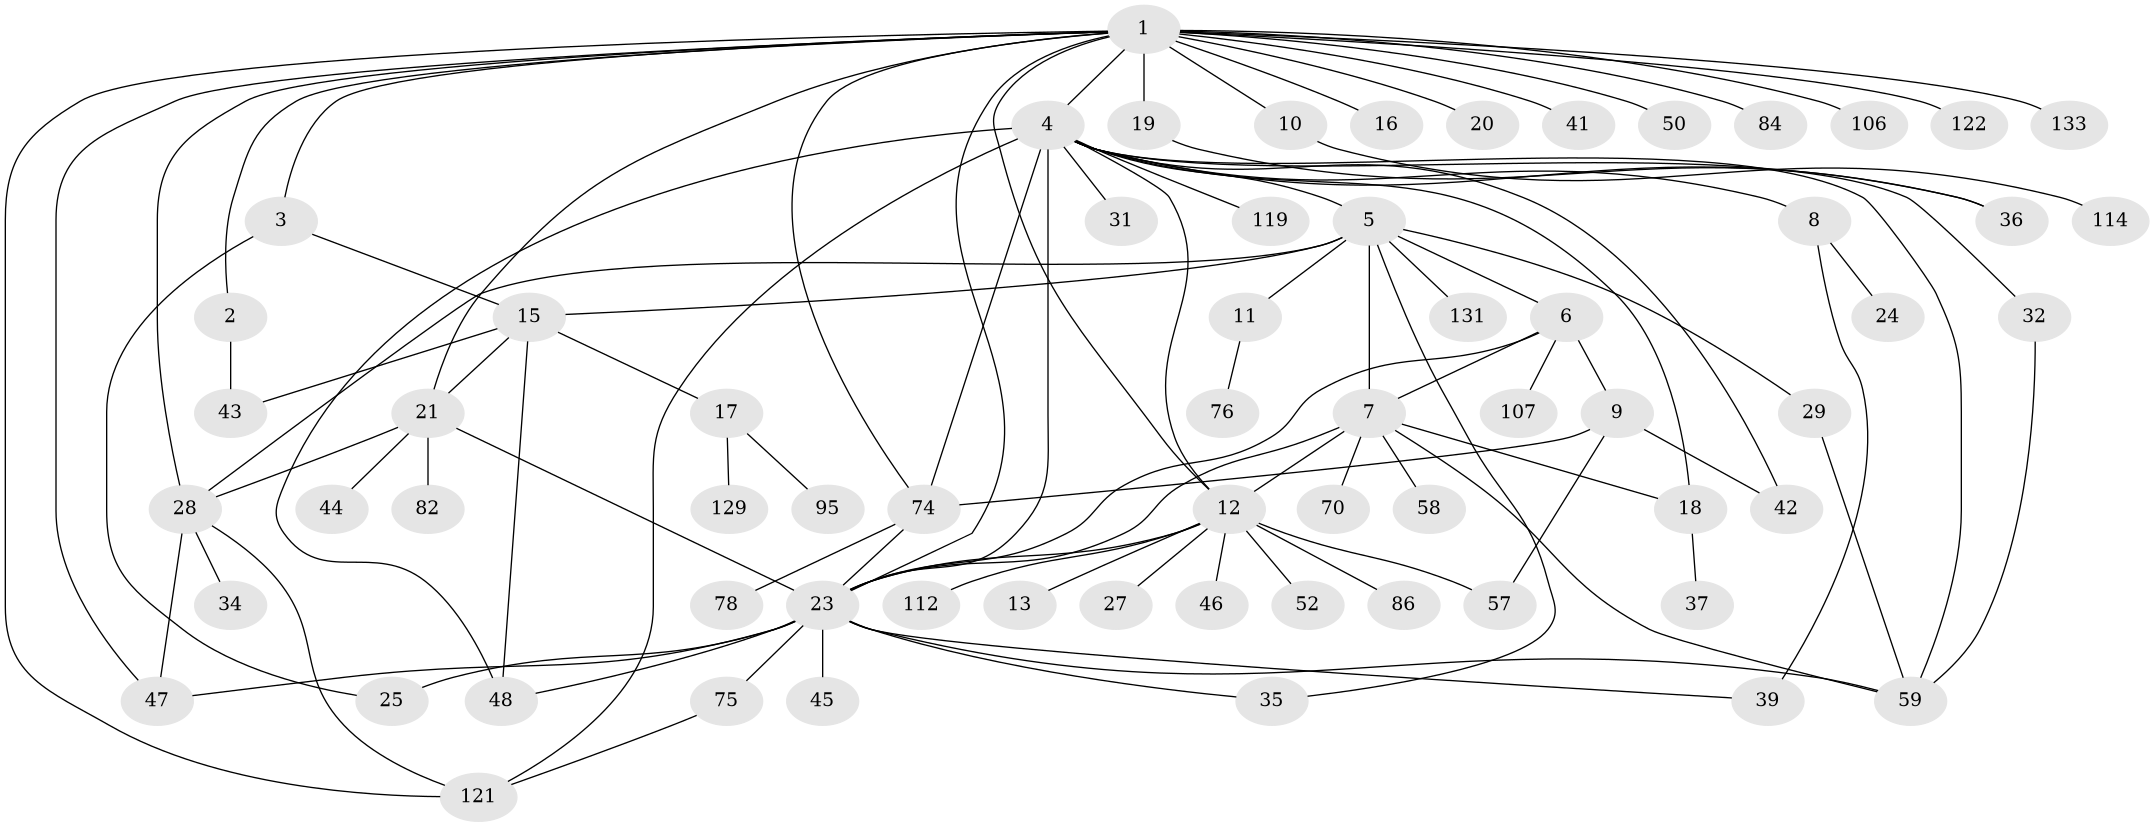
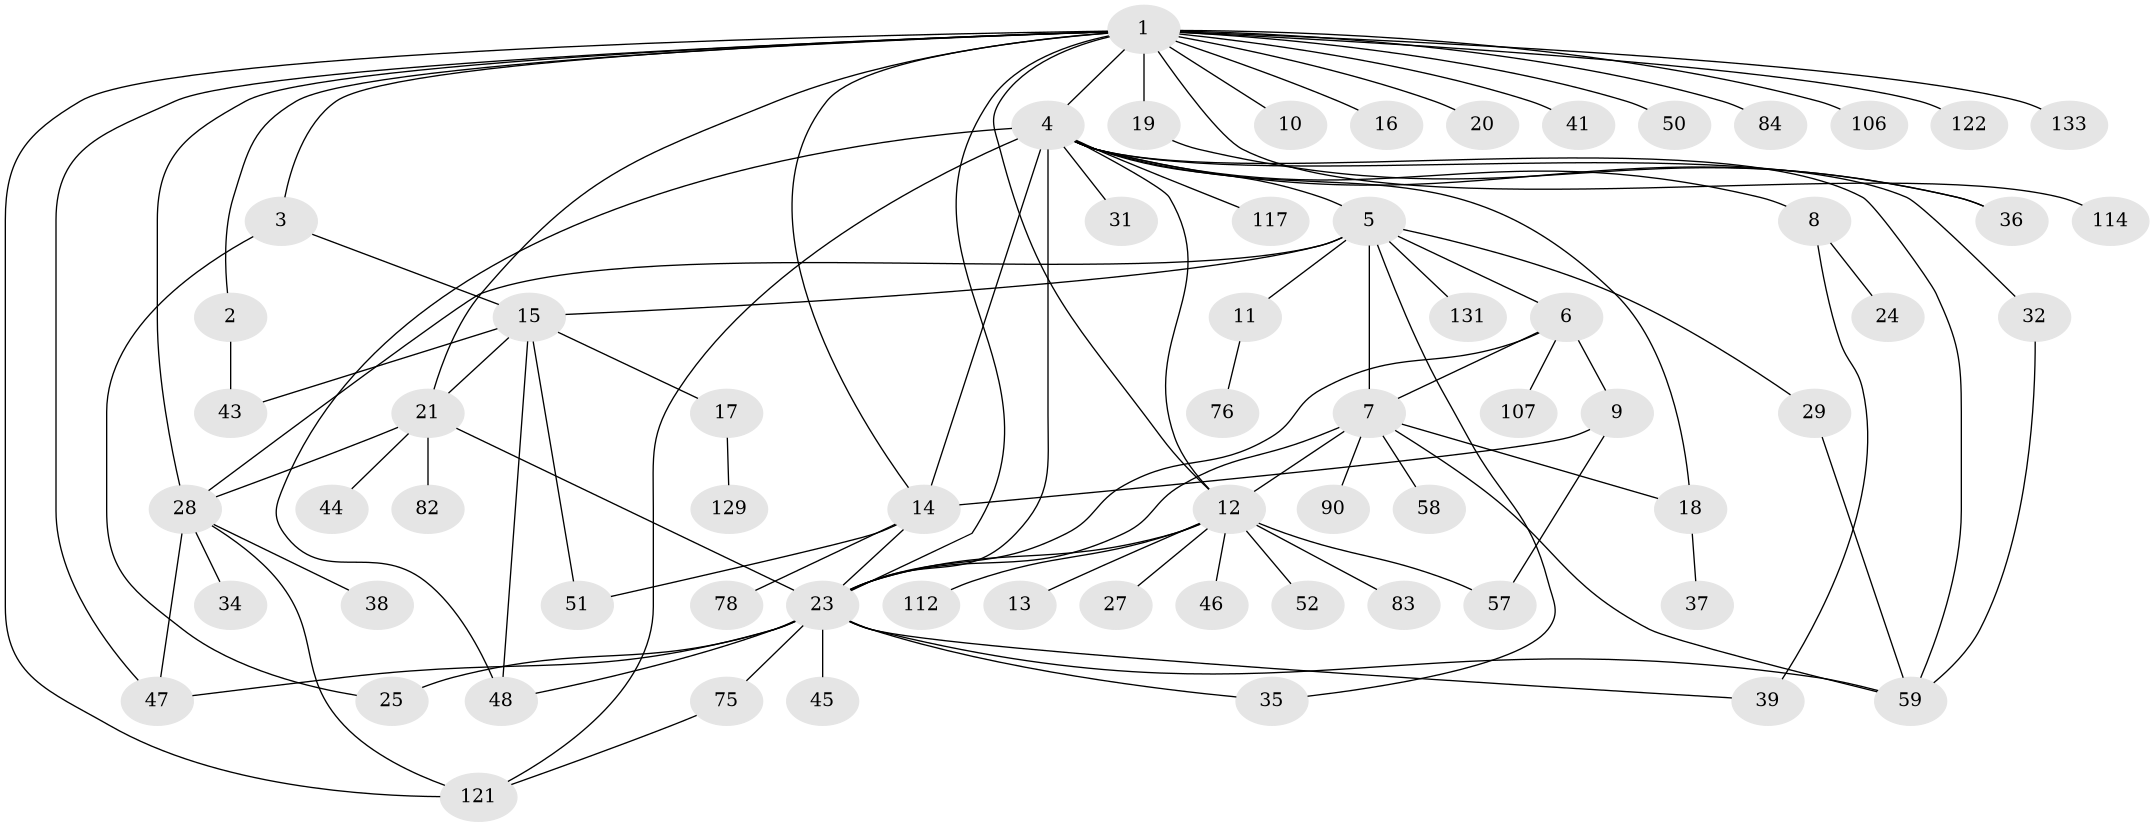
edge "10" -- "114": now "1" -- "114"
node "119": label "119" -> "117"
node "95": removed
node "74": label "74" -> "14"
node "70": label "70" -> "90"
node "42": removed
node "38": added
node "51": added
node "86": label "86" -> "83"
